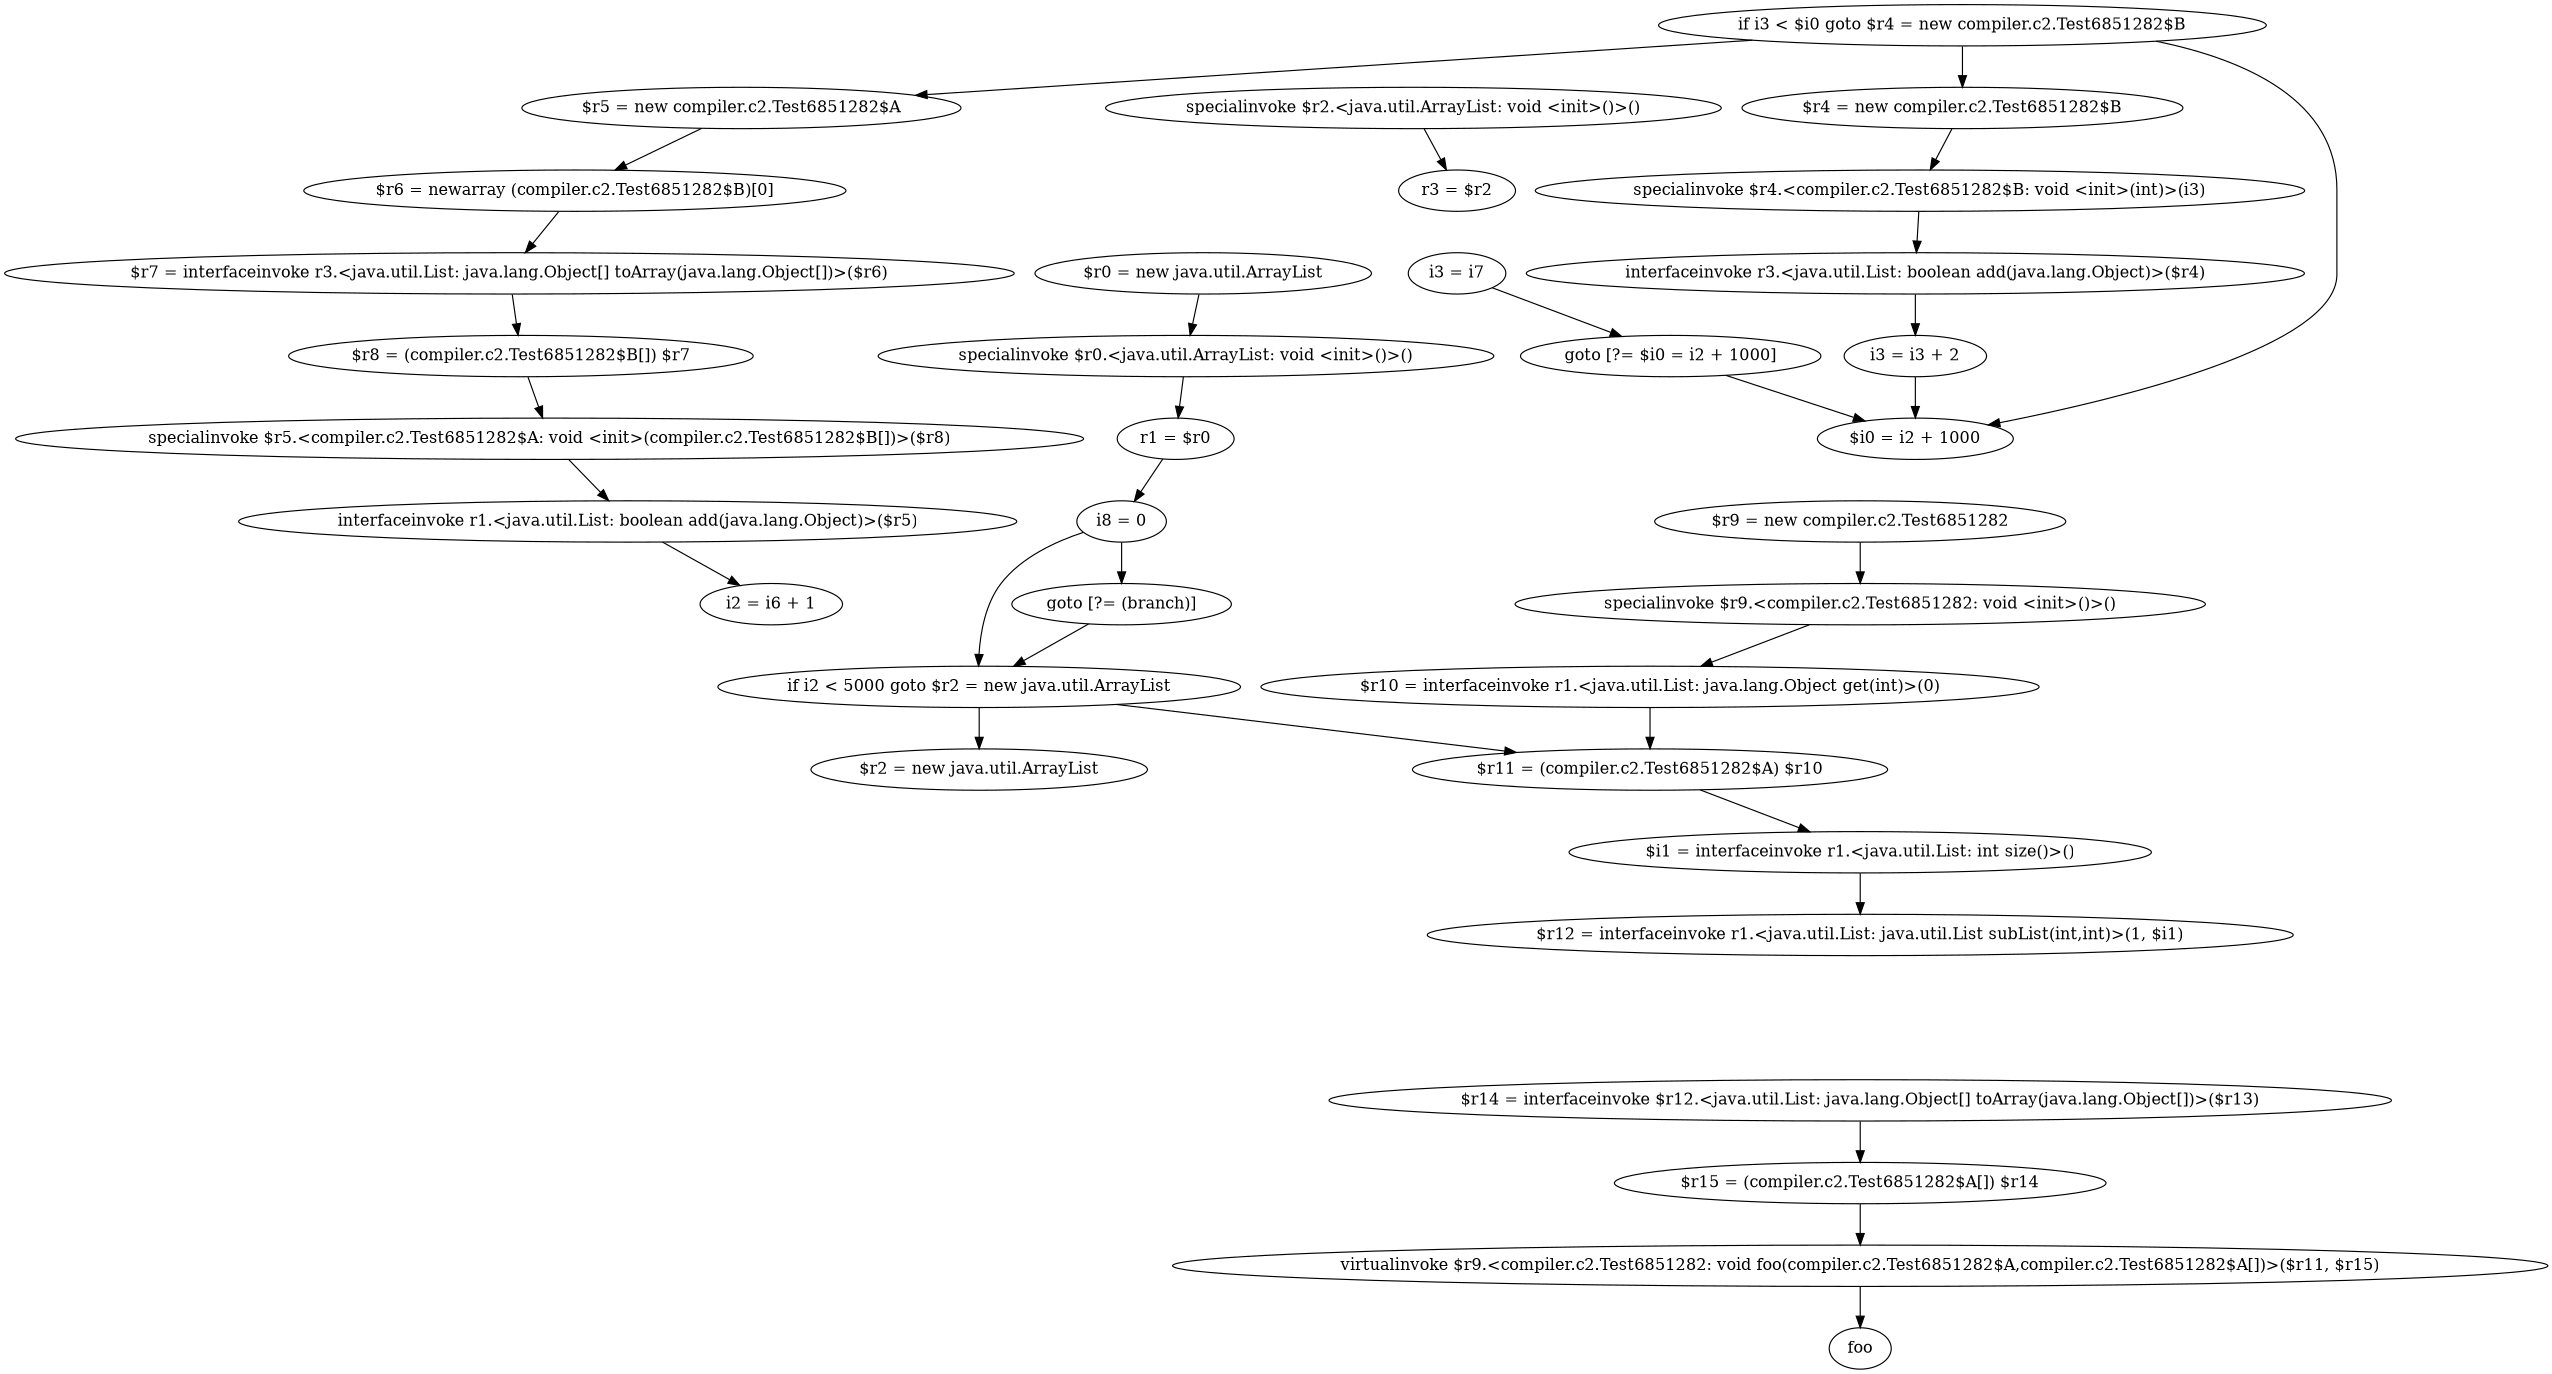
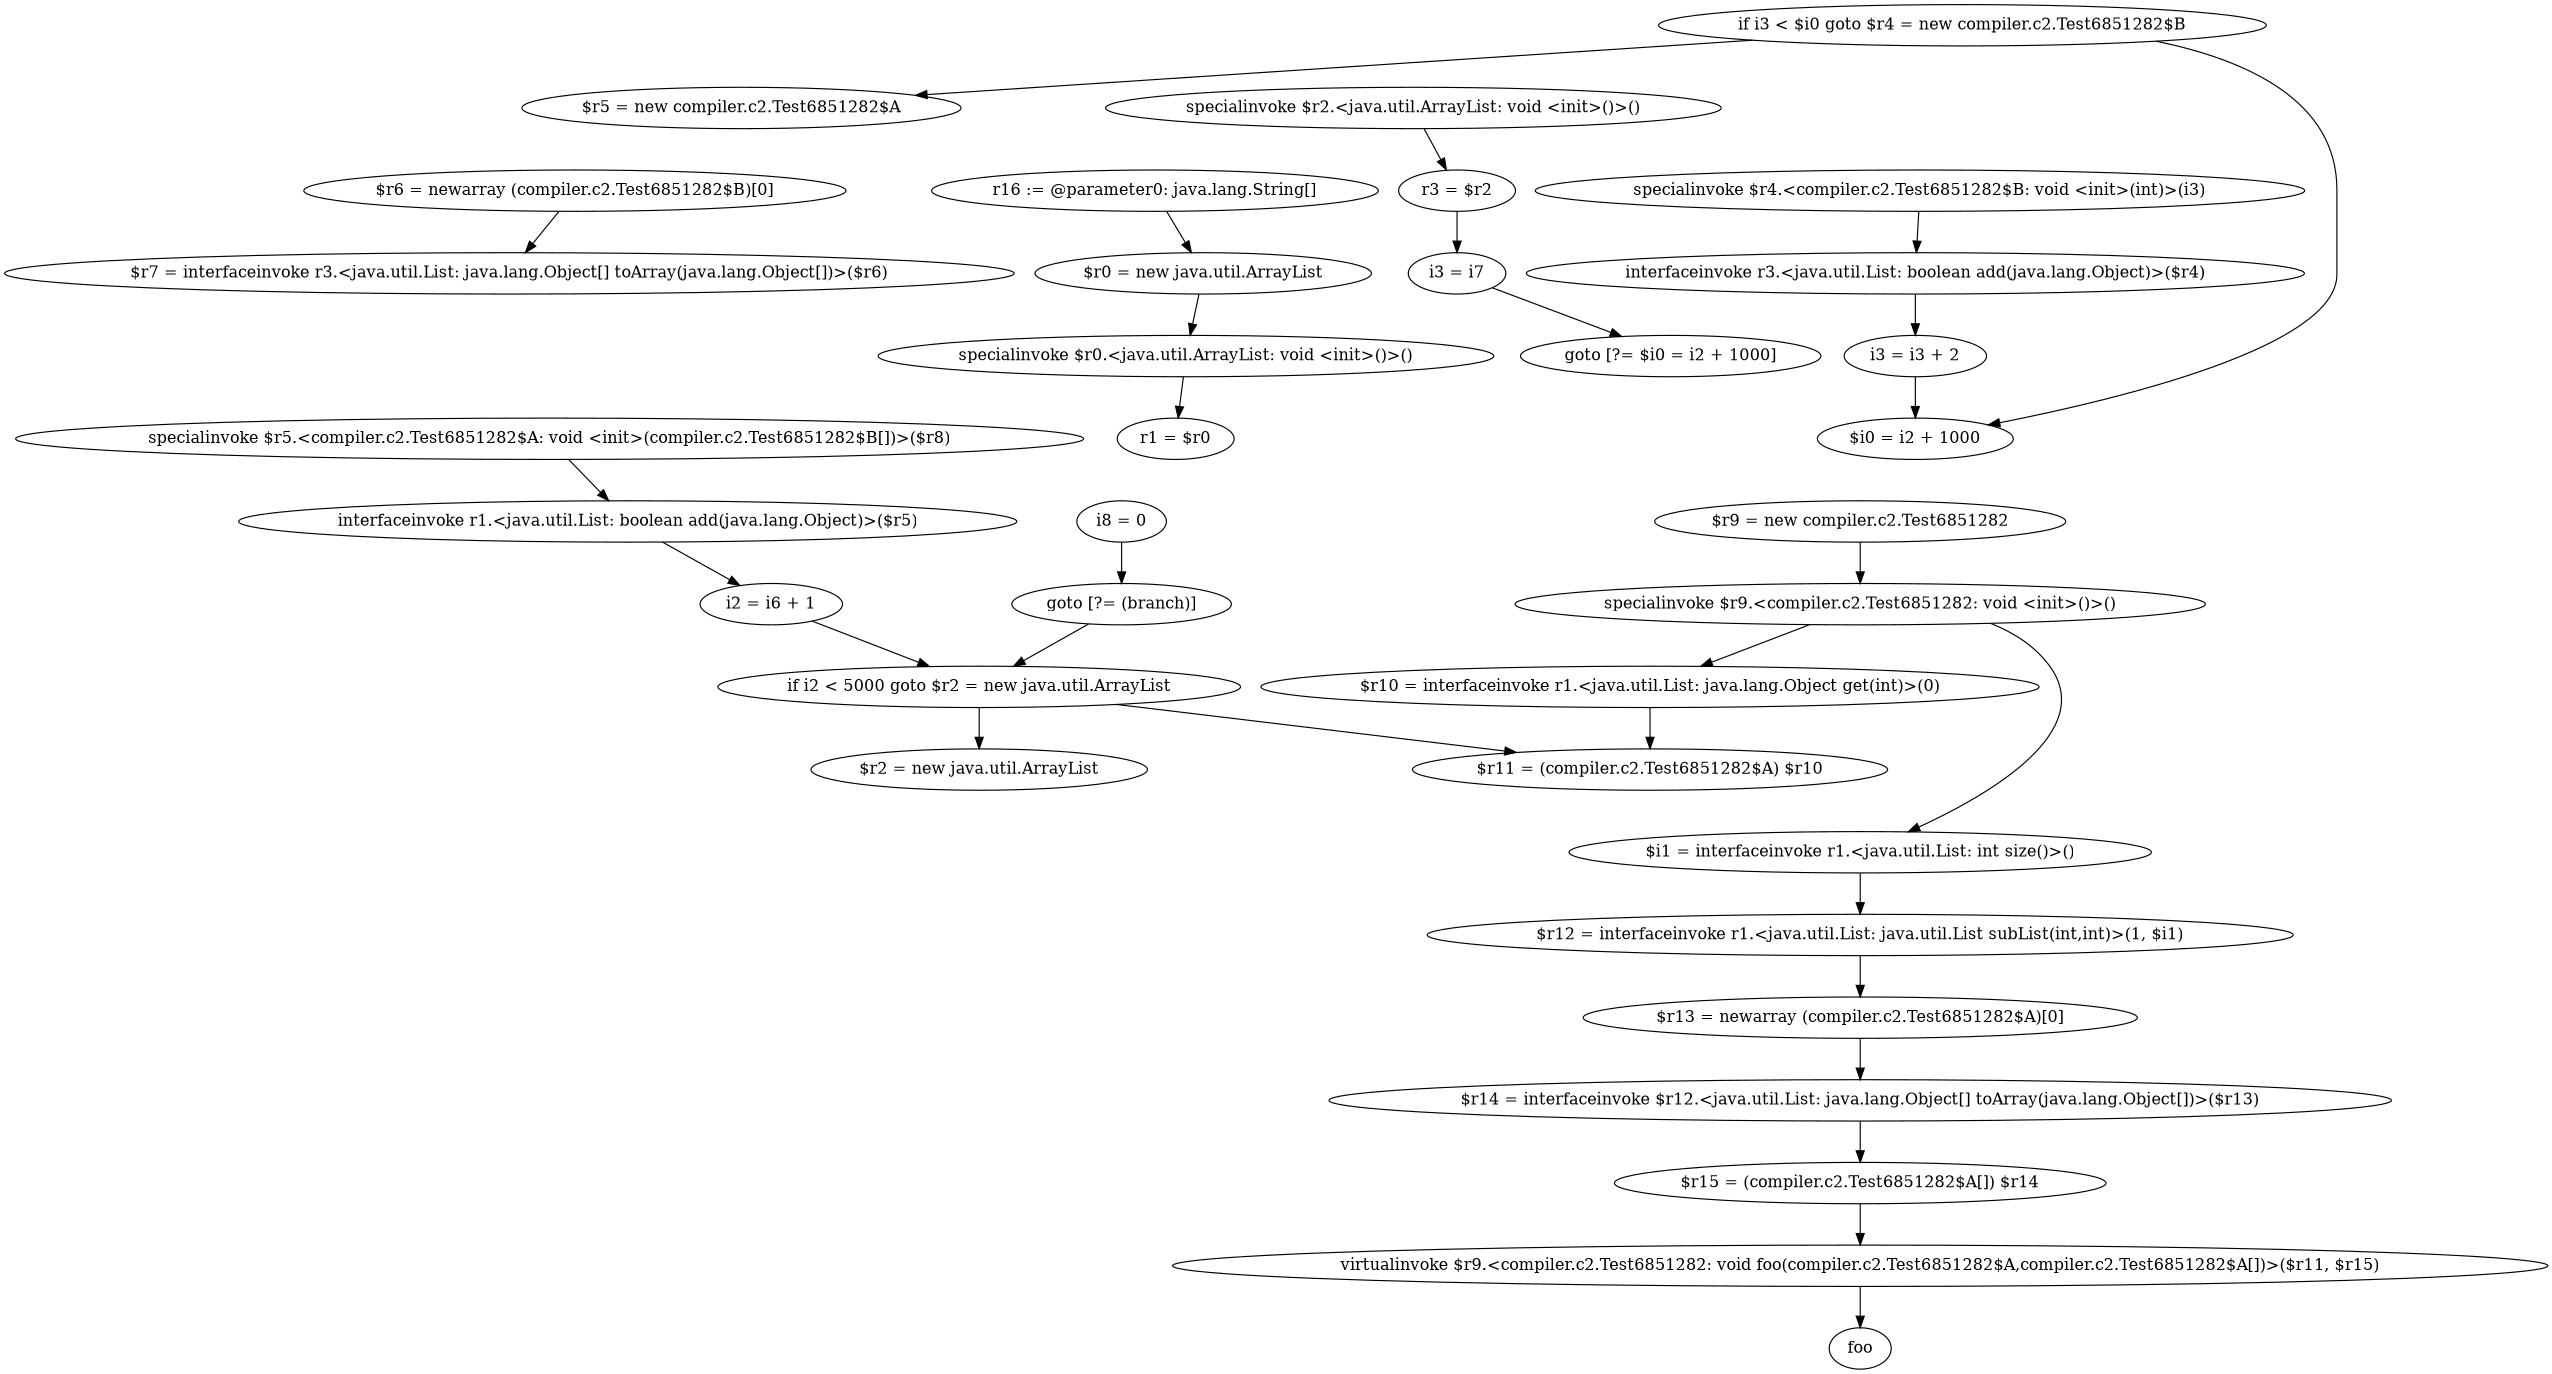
node "$r4 = new compiler.c2.Test6851282$B": removed
edge "$r5 = new compiler.c2.Test6851282$A" -> "$r6 = newarray (compiler.c2.Test6851282$B)[0]": removed
node "r16 := @parameter0: java.lang.String[]": added
edge "r3 = $r2" -> "i3 = i7": added
node "$r8 = (compiler.c2.Test6851282$B[]) $r7": removed
edge "goto [?= $i0 = i2 + 1000]" -> "$i0 = i2 + 1000": removed
edge "r1 = $r0" -> "i8 = 0": removed
edge "i8 = 0" -> "if i2 < 5000 goto $r2 = new java.util.ArrayList": now "i2 = i6 + 1" -> "if i2 < 5000 goto $r2 = new java.util.ArrayList"
edge "$r11 = (compiler.c2.Test6851282$A) $r10" -> "$i1 = interfaceinvoke r1.<java.util.List: int size()>()": now "specialinvoke $r9.<compiler.c2.Test6851282: void <init>()>()" -> "$i1 = interfaceinvoke r1.<java.util.List: int size()>()"
node "$r13 = newarray (compiler.c2.Test6851282$A)[0]": added
